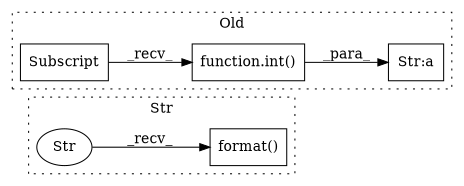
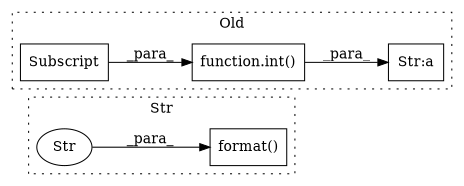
edge "Subscript" -> "function.int()": label "_recv_" -> "_para_"
edge "Str" -> "format()": label "_recv_" -> "_para_"
